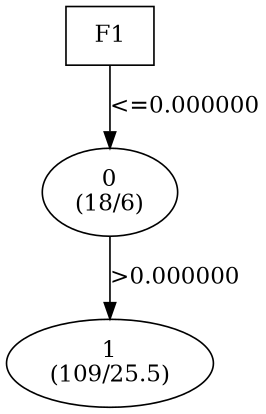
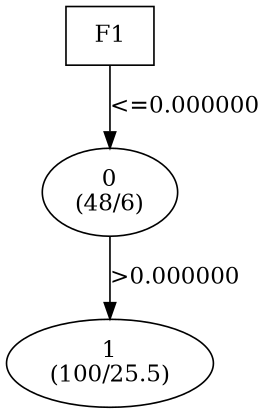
node "0 (18/6)": label "0 (18/6)" -> "0 (48/6)"
node "1 (109/25.5)": label "1 (109/25.5)" -> "1 (100/25.5)"
